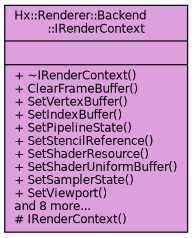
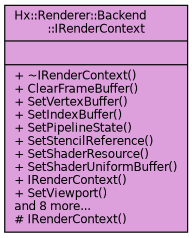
node "Hx::Renderer::Backend": text "+ SetSamplerState()" -> "+ IRenderContext()"
